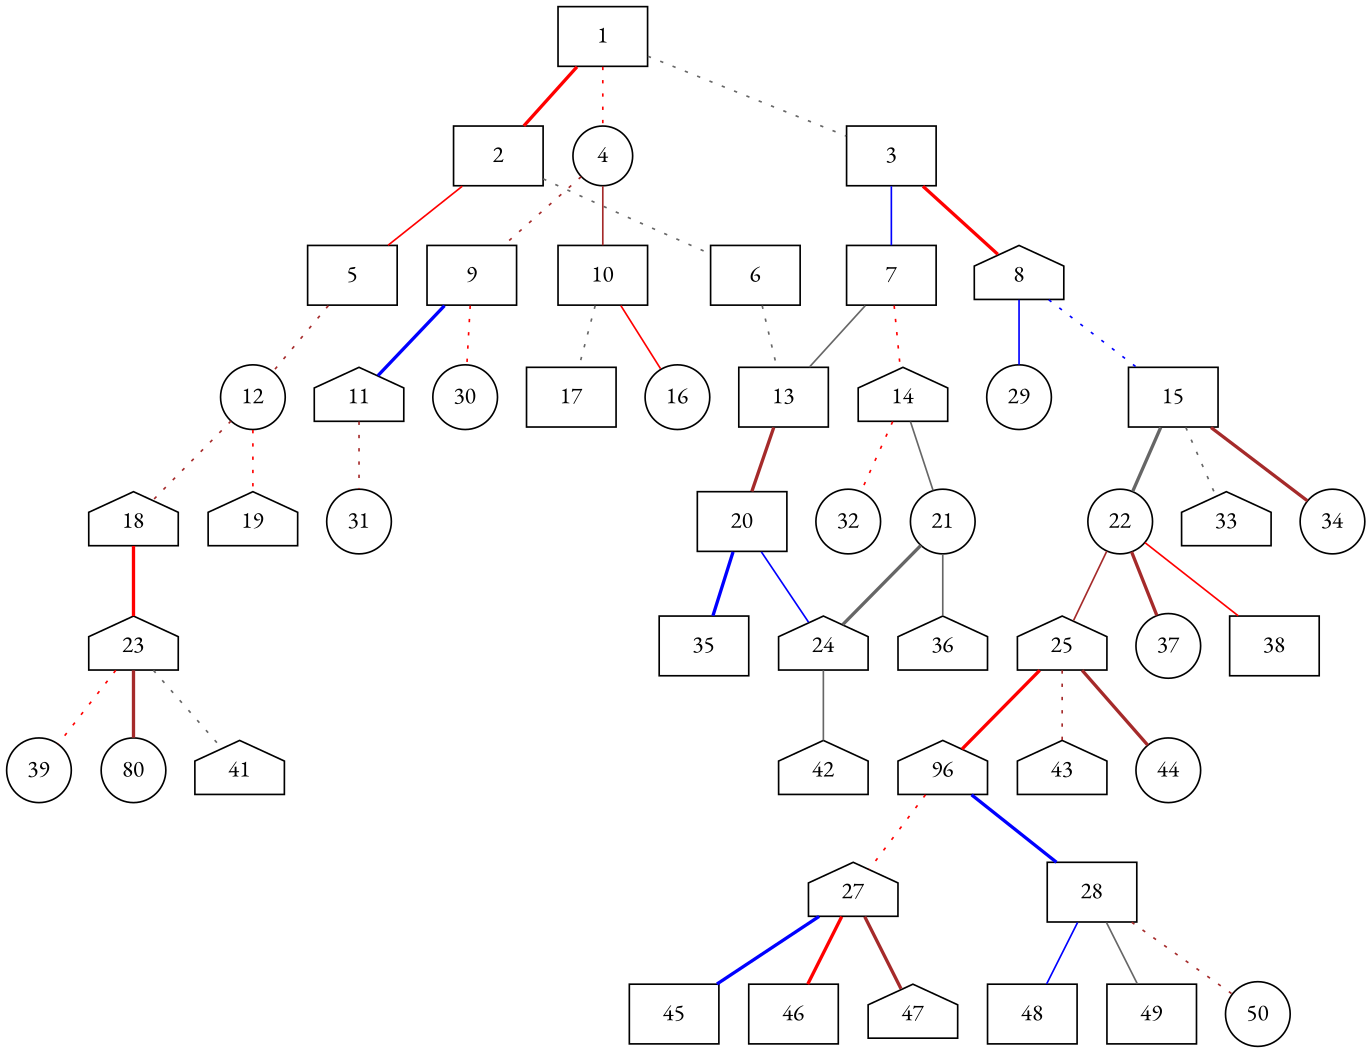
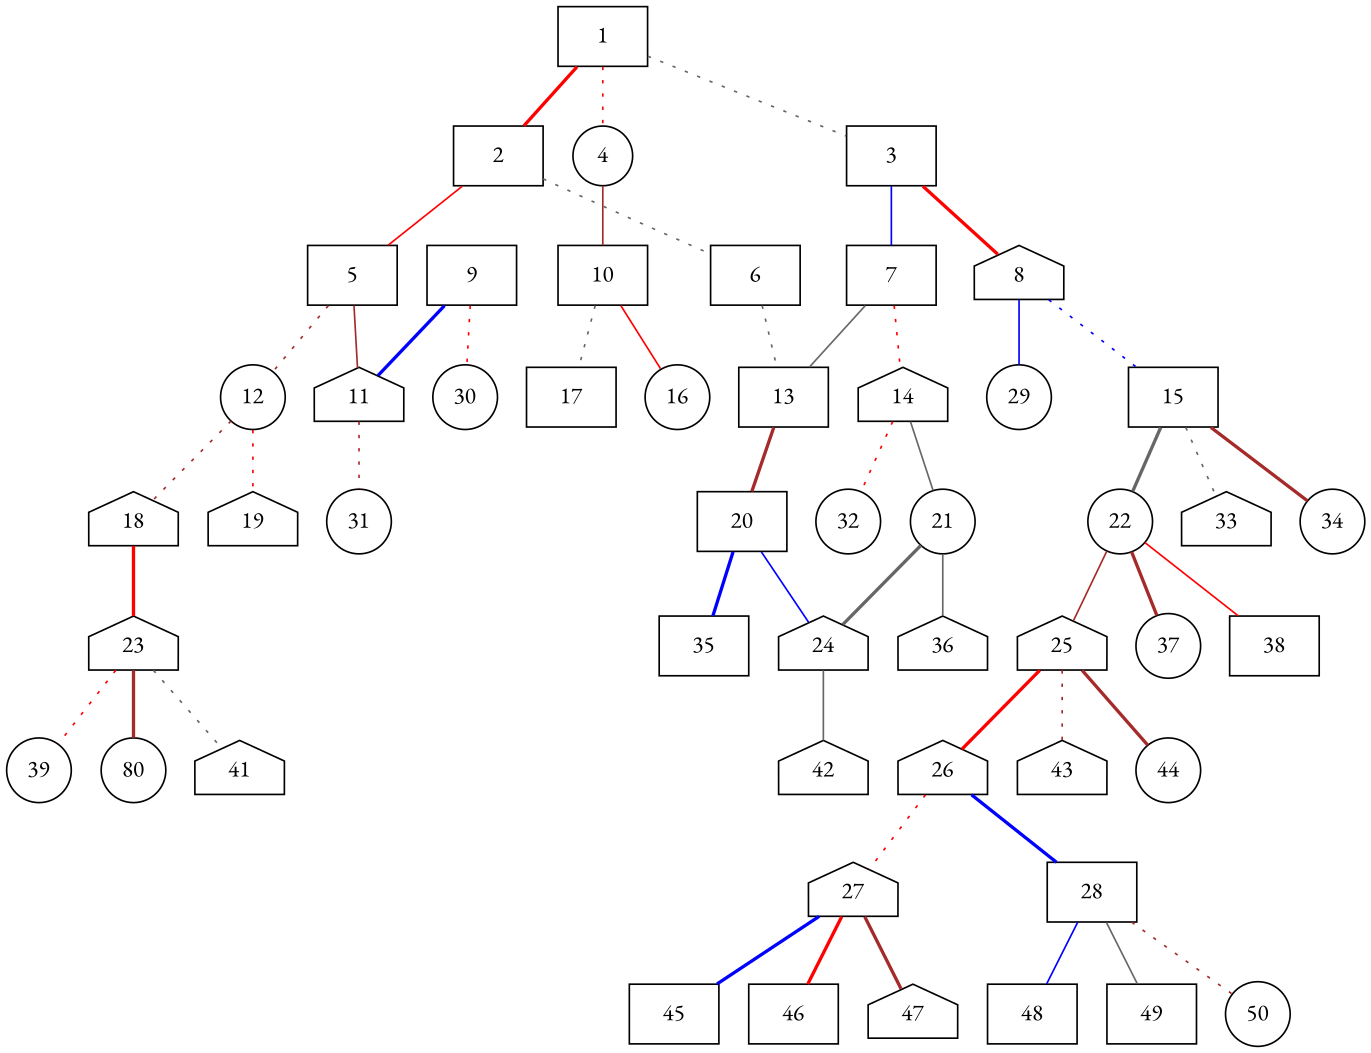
edge "4" -- "9": removed
edge "5" -- "11": added
node "96": label "96" -> "26"
